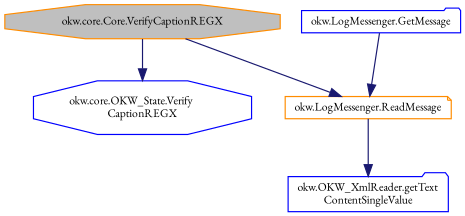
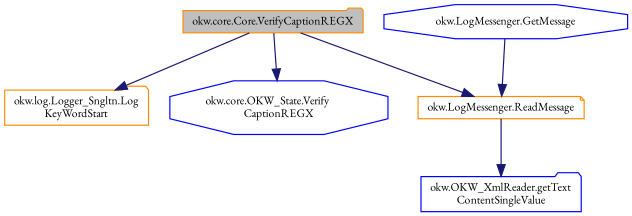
node "okw.core.Core.VerifyCaptionREGX": shape octagon -> folder
node "okw.LogMessenger.GetMessage": shape folder -> octagon
node "okw.log.Logger_Sngltn.Log KeyWordStart": added
